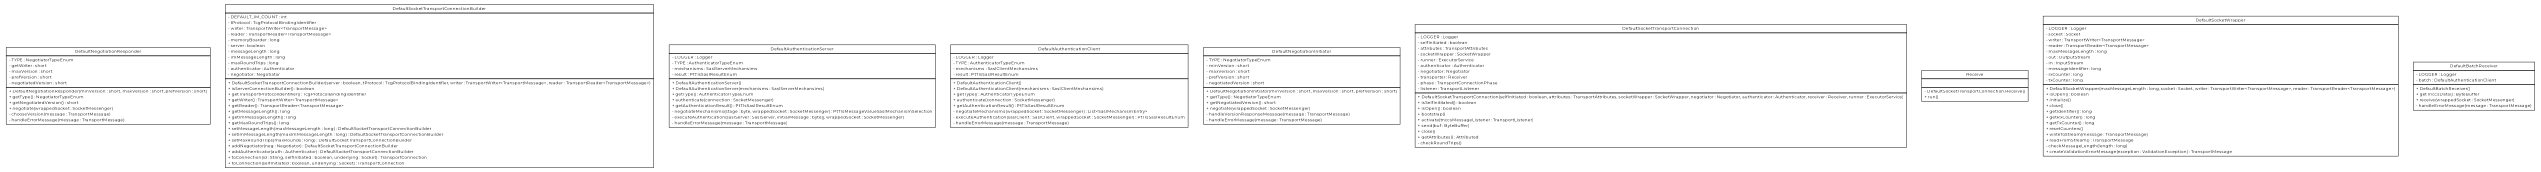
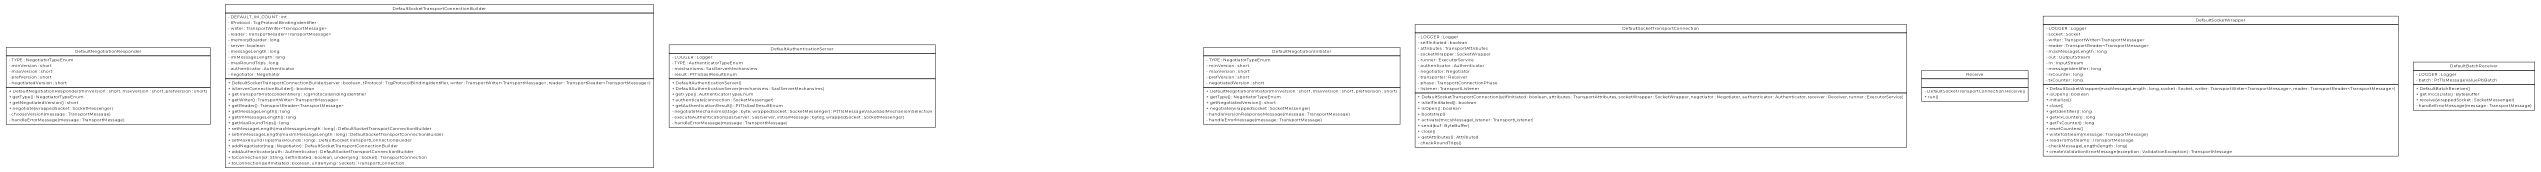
node "DefaultNegotiationResponder": text "- getWriter : short" -> "- minVersion : short"
node "DefaultBatchReceiver": text "- batch : DefaultAuthenticationClient" -> "- batch : PtTlsMessageValuePbBatch"
node "DefaultAuthenticationClient": removed
